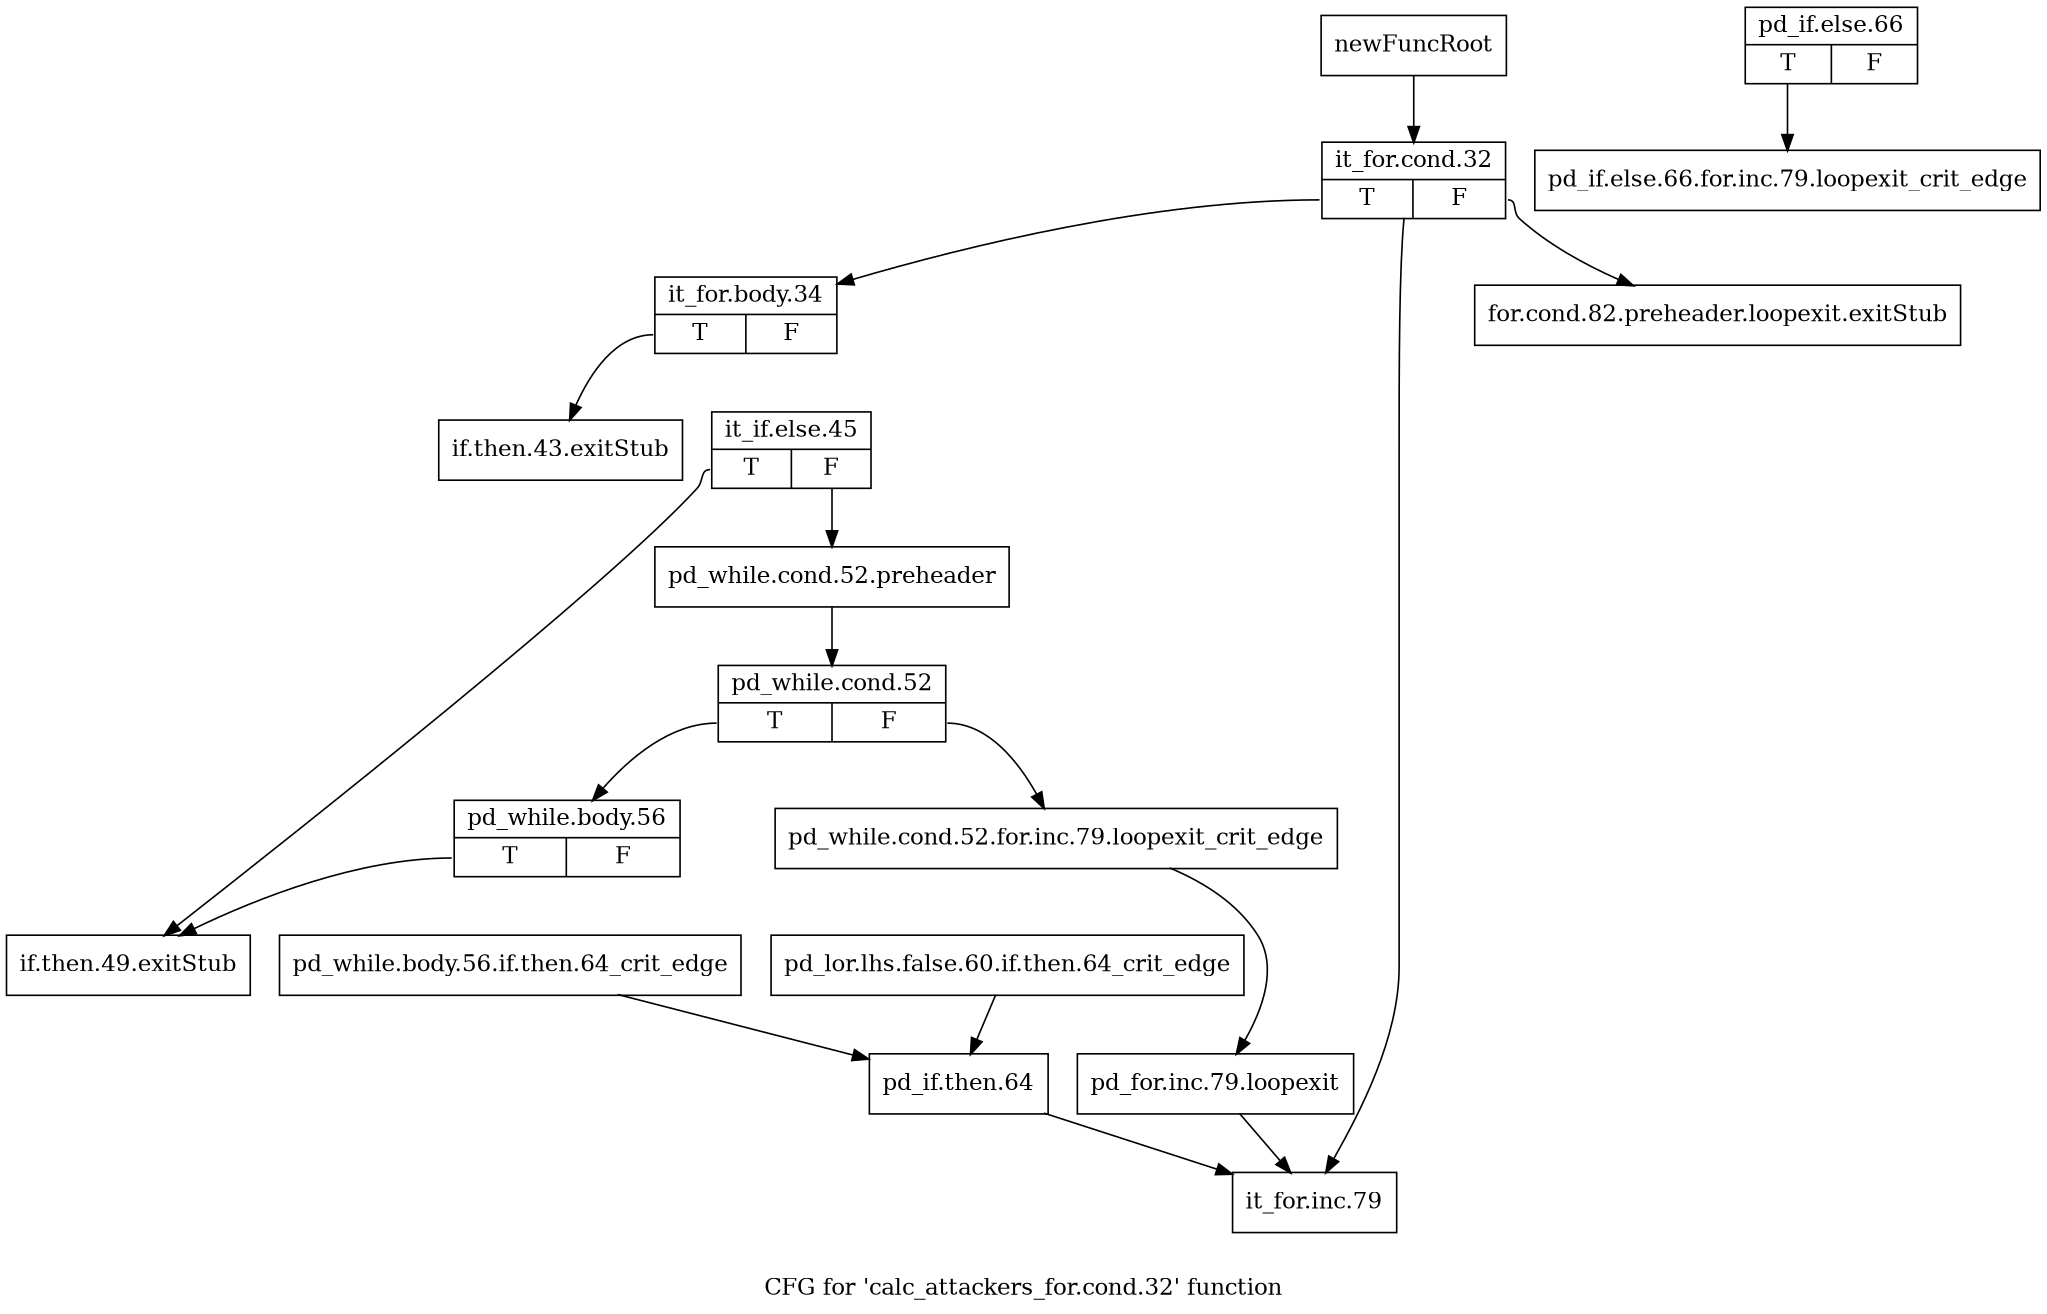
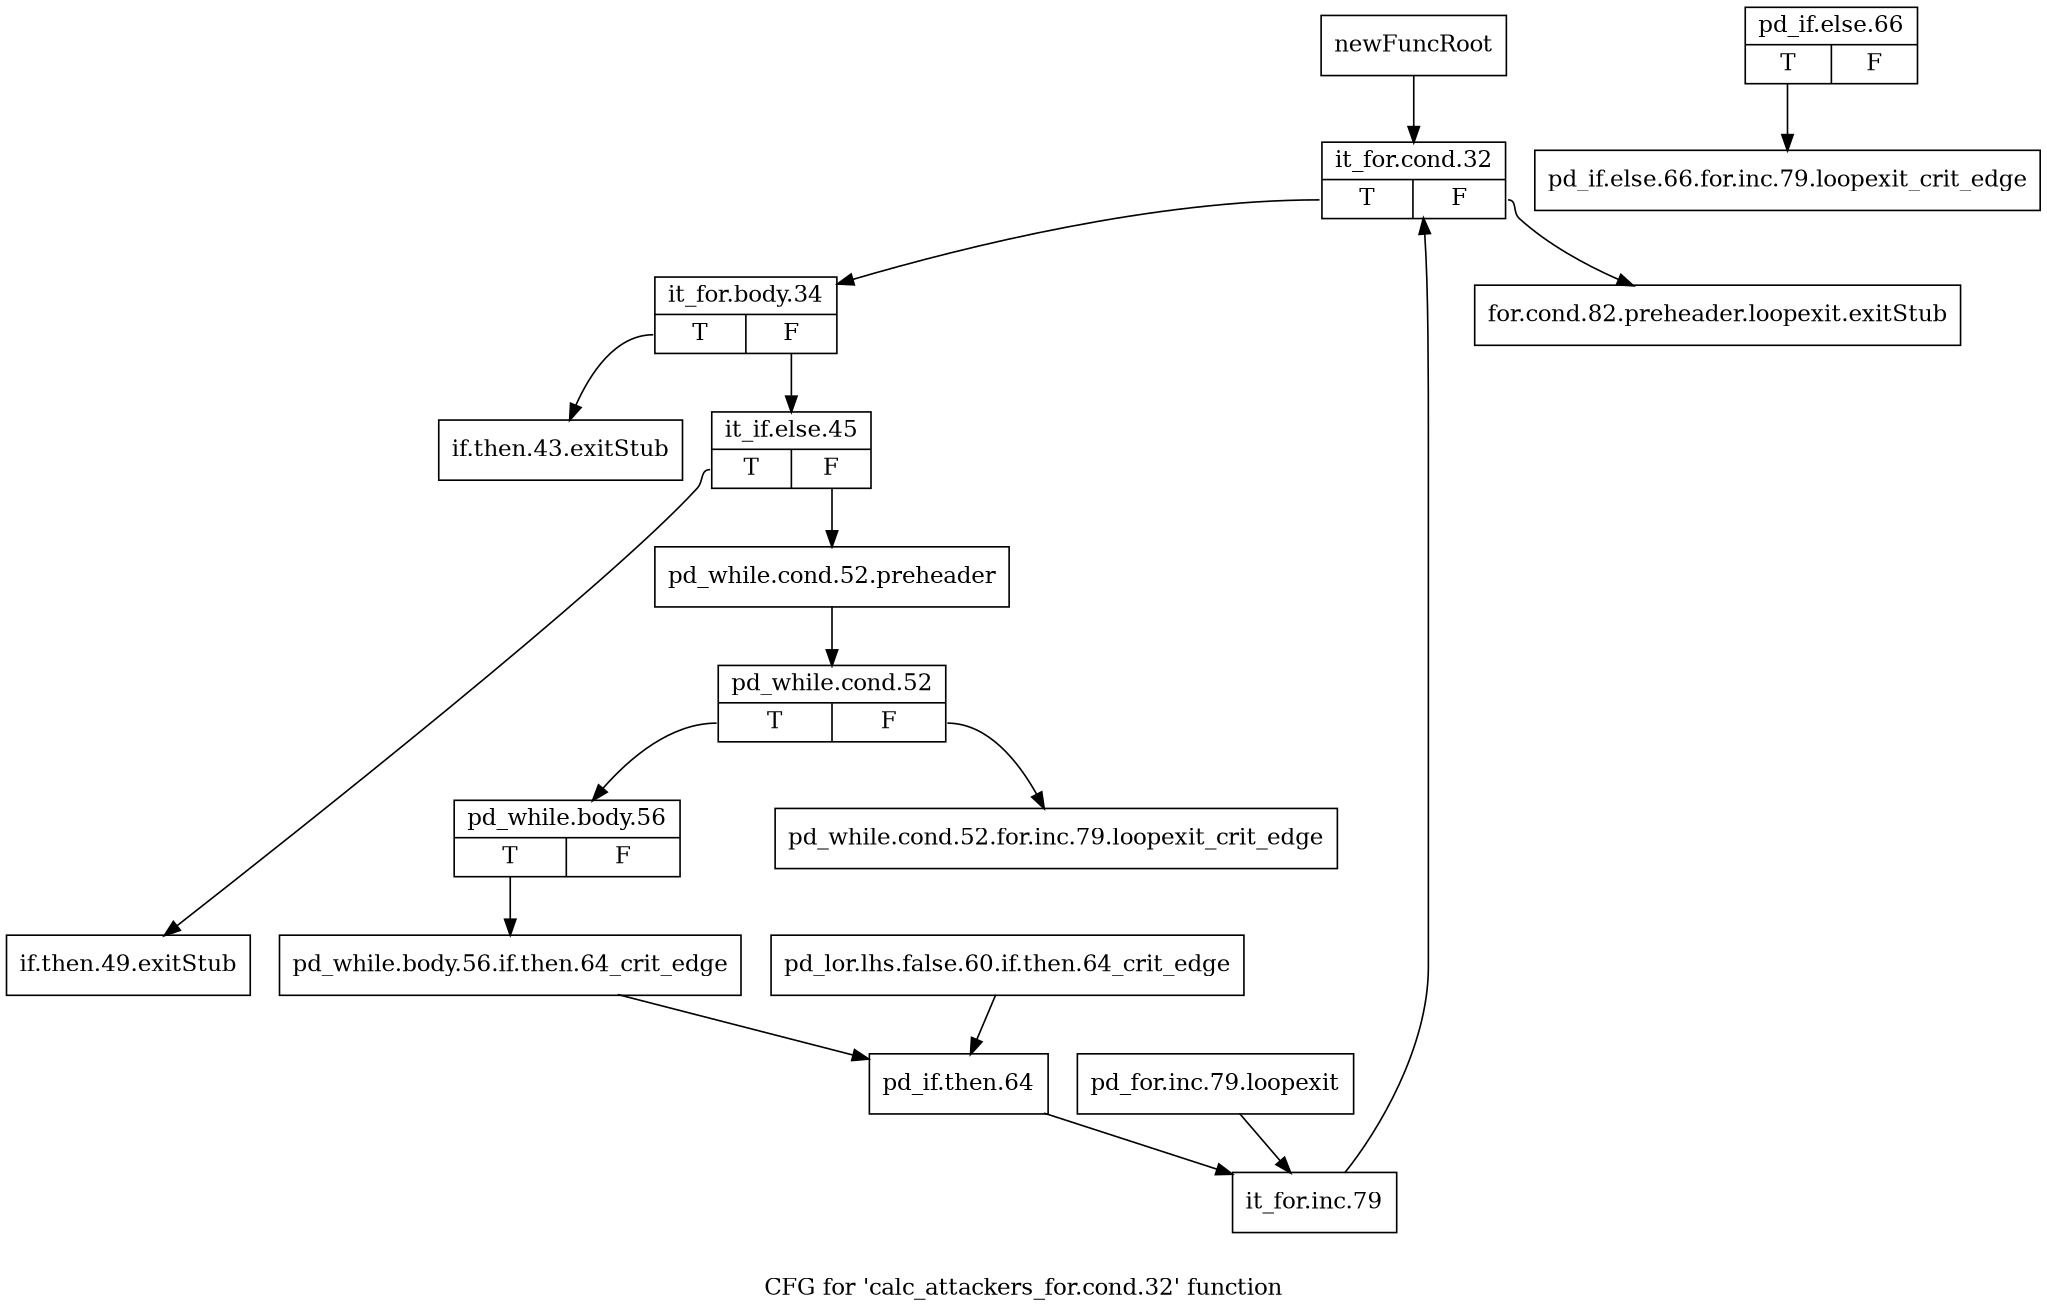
edge "it_for.body.34" -> "it_if.else.45": added
edge "it_for.cond.32" -> "it_for.inc.79": reversed
edge "pd_while.body.56" -> "if.then.49.exitStub": now "pd_while.body.56" -> "pd_while.body.56.if.then.64_crit_edge"
edge "pd_while.cond.52.for.inc.79.loopexit_crit_edge" -> "pd_for.inc.79.loopexit": removed
